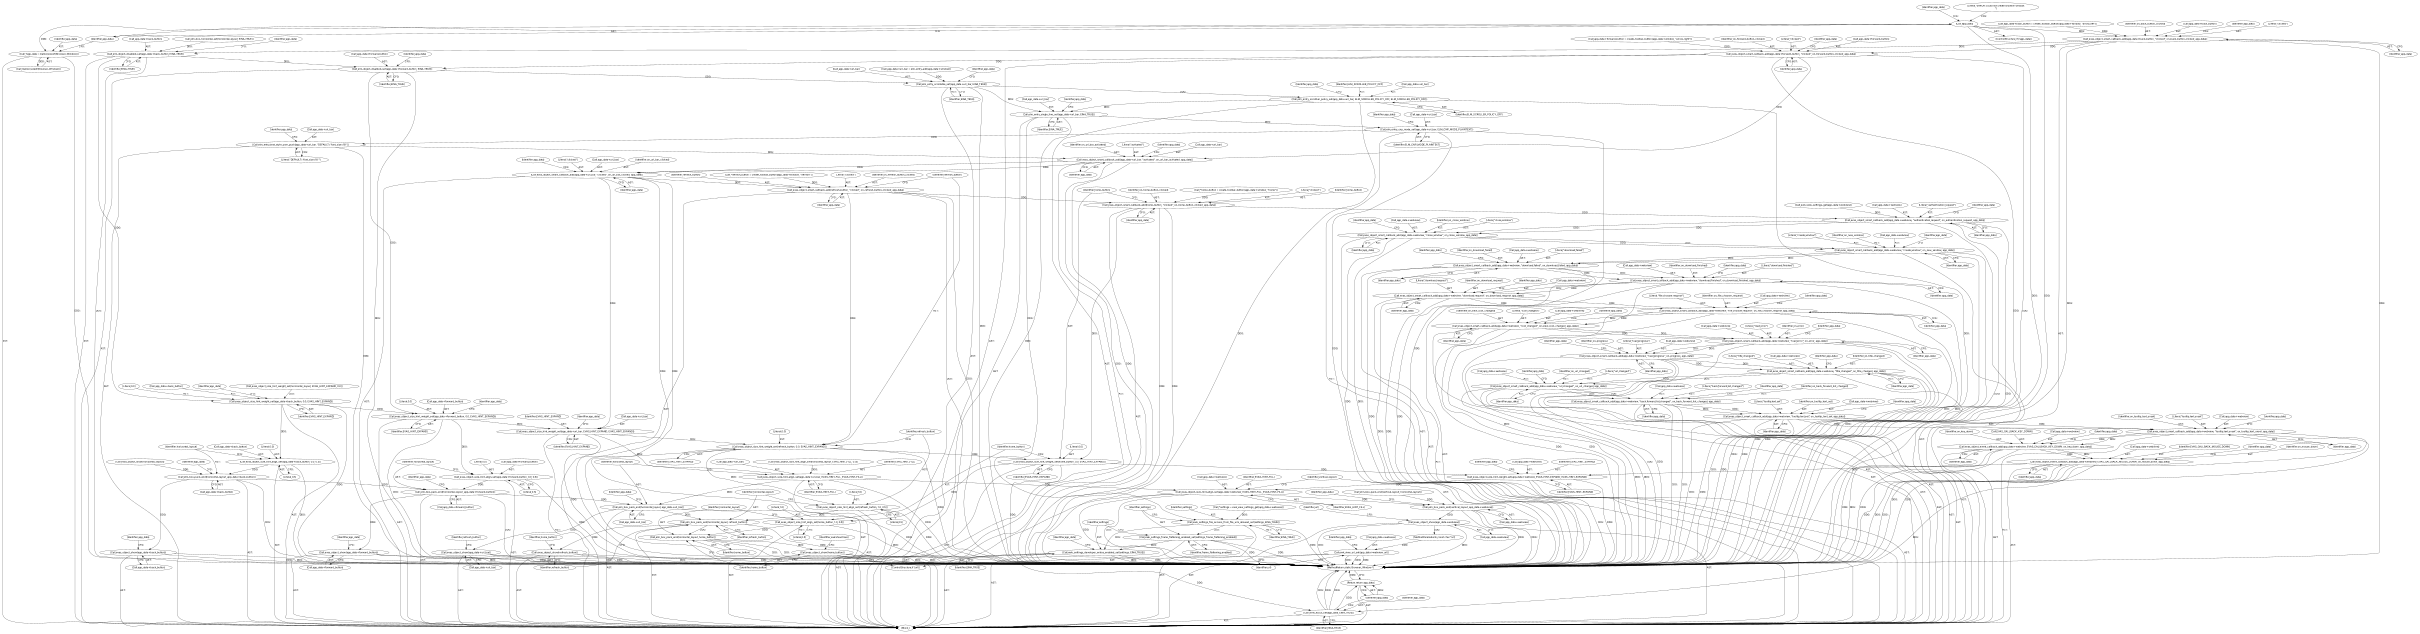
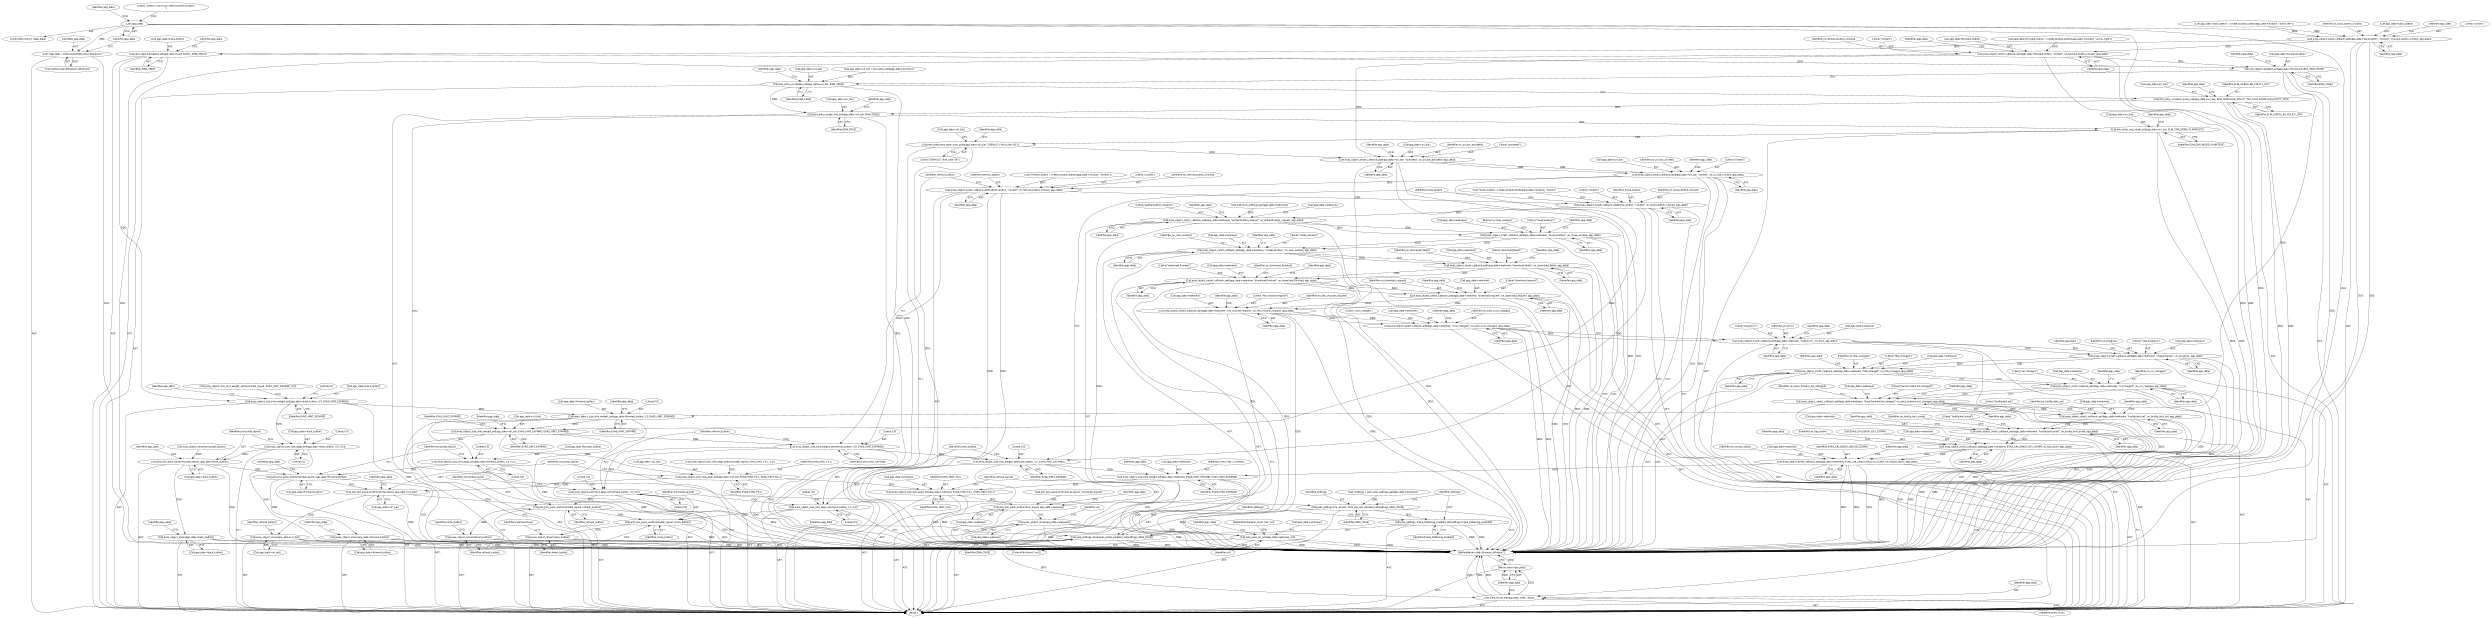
node "(Call,elm_box_horizontal_set(horizontal_layout, EINA_TRUE))": removed
node "(Identifier,on_close_window)": label "(Identifier,on_close_window)" -> "(Block,on_close_window)"
edge "(Call,evas_object_show(app_data->webview))" -> "(MethodParameterIn,const char *url)": now "(Call,evas_object_show(app_data->webview))" -> "(Call,ewk_view_url_set(app_data->webview, url))"
edge "(Call,evas_object_show(home_button))" -> "(ControlStructure,if (url))": now "(Call,evas_object_show(home_button))" -> "(Block,)"
